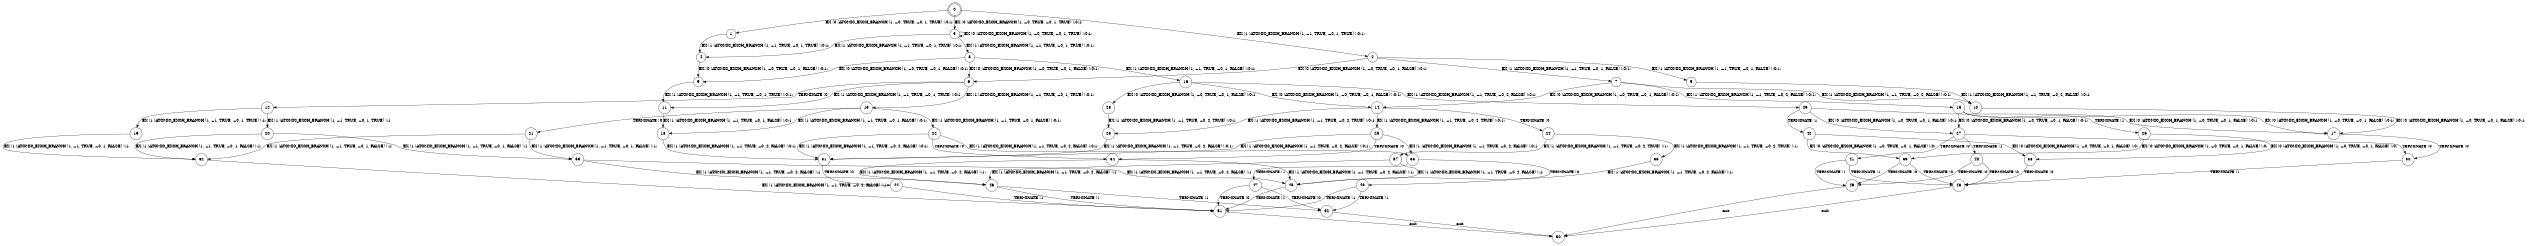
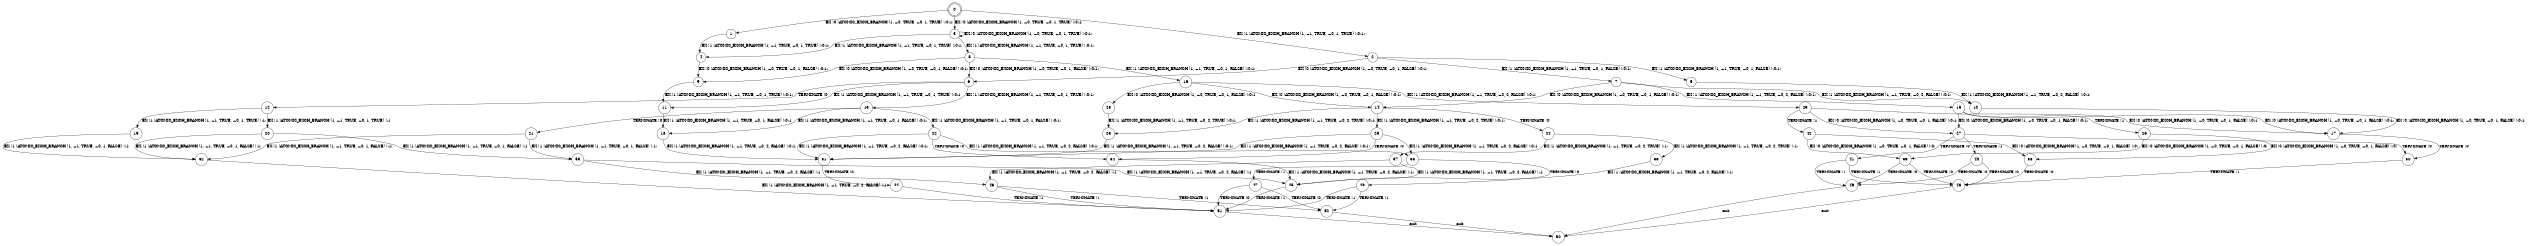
edge "34" -> "46": removed, label "EX !1 !ATOMIC_EXCH_BRANCH (1, +1, TRUE, +0, 2, FALSE) !:1:"
